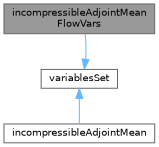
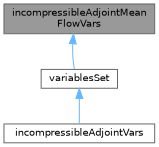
edge "incompressibleAdjointMean FlowVars" -> "variablesSet": reversed
node "incompressibleAdjointMean": label "incompressibleAdjointMean" -> "incompressibleAdjointVars"
